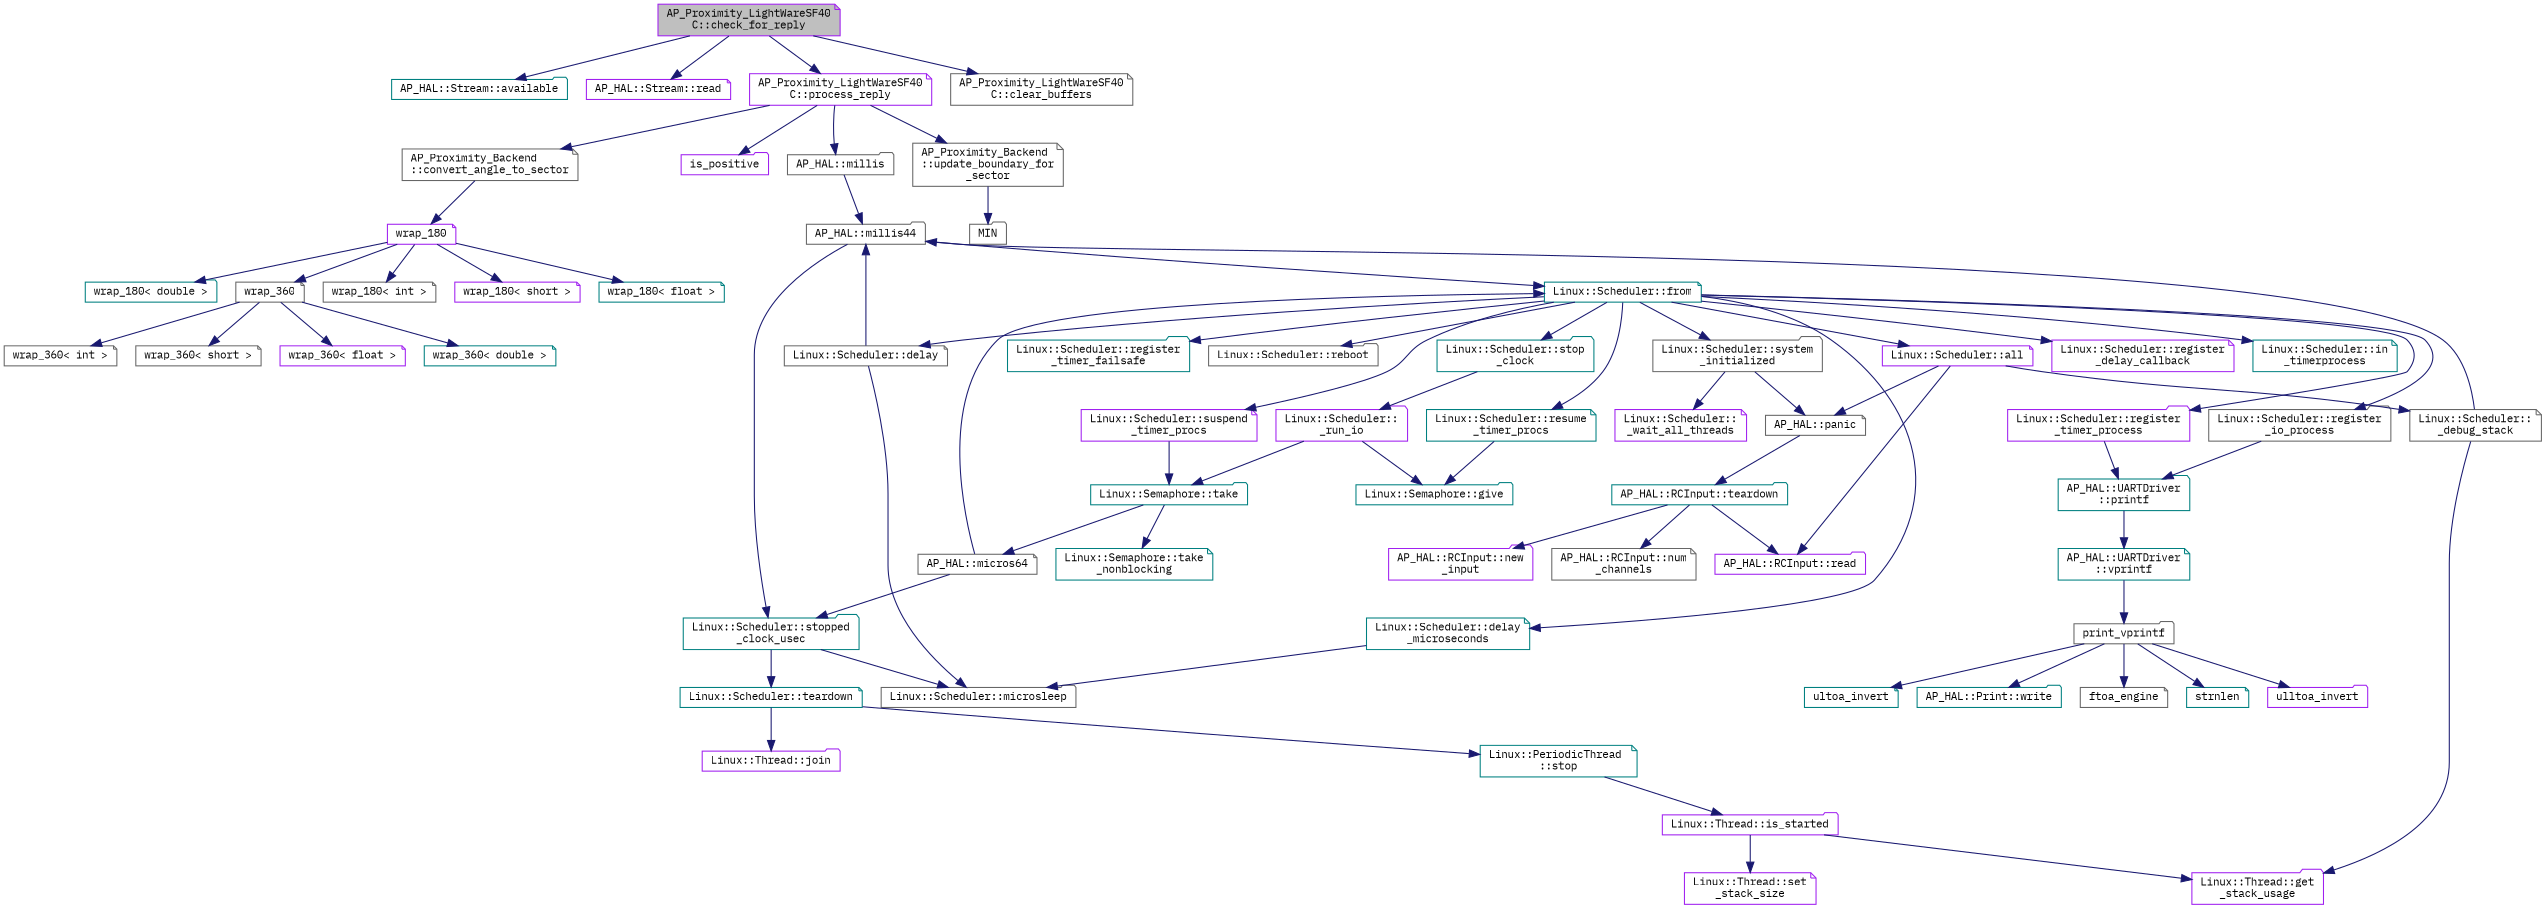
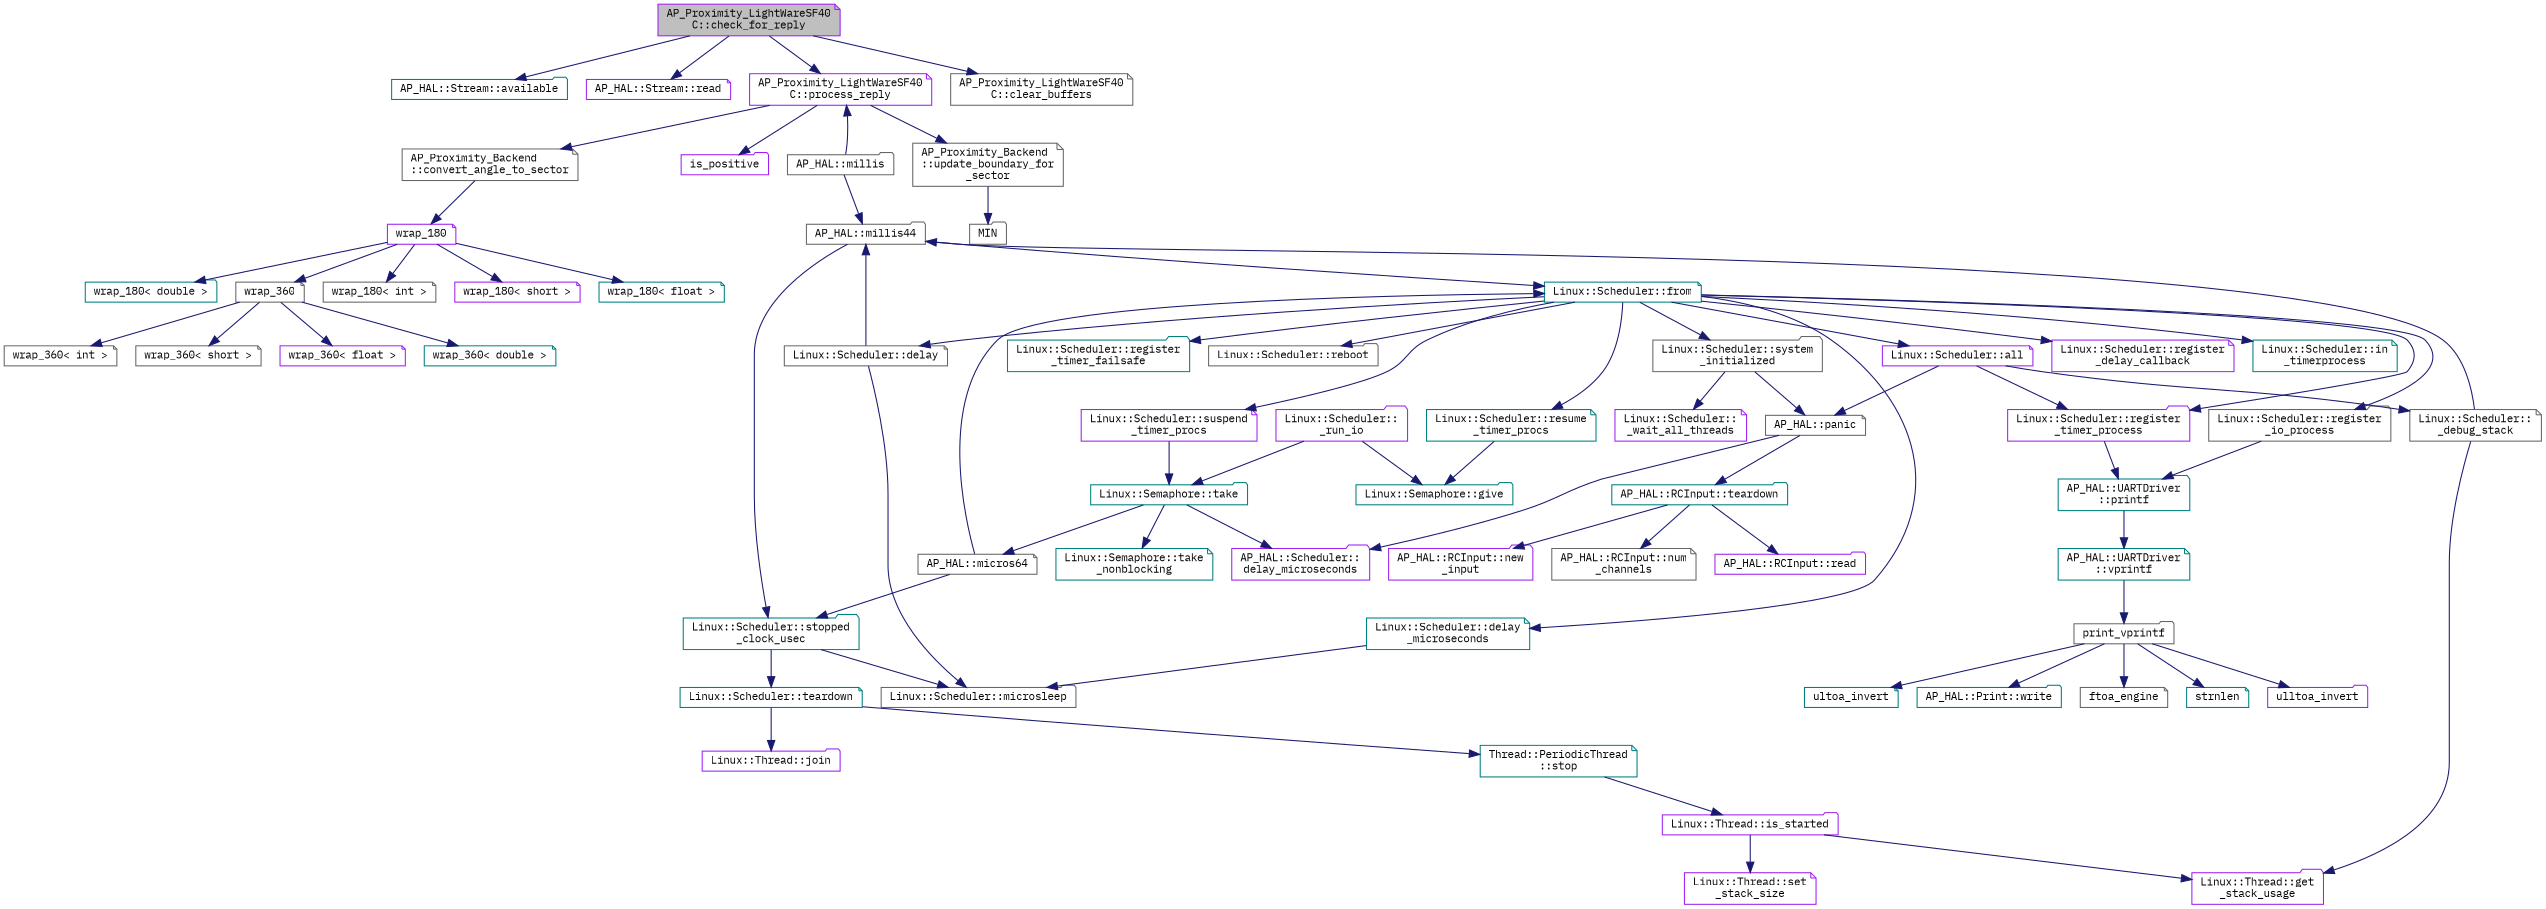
edge "AP_Proximity_LightWareSF40 C::process_reply" -> "AP_HAL::millis": reversed
node "Linux::Scheduler::stop _clock": removed
edge "Linux::Scheduler::all" -> "AP_HAL::RCInput::read": now "Linux::Scheduler::all" -> "Linux::Scheduler::register _timer_process"
node "AP_HAL::Scheduler:: delay_microseconds": added
node "Linux::PeriodicThread ::stop": label "Linux::PeriodicThread ::stop" -> "Thread::PeriodicThread ::stop"
